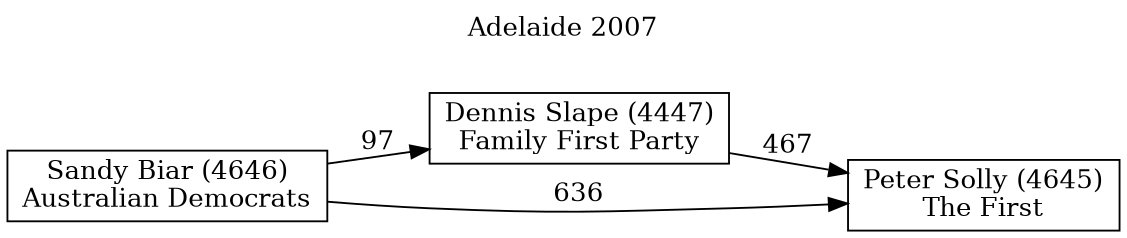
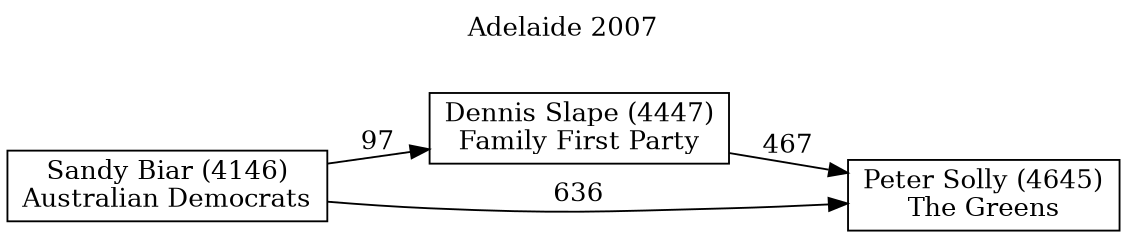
node "Sandy Biar (4646) Australian Democrats": label "Sandy Biar (4646) Australian Democrats" -> "Sandy Biar (4146) Australian Democrats"
node "Peter Solly (4645) The First": label "Peter Solly (4645) The First" -> "Peter Solly (4645) The Greens"
